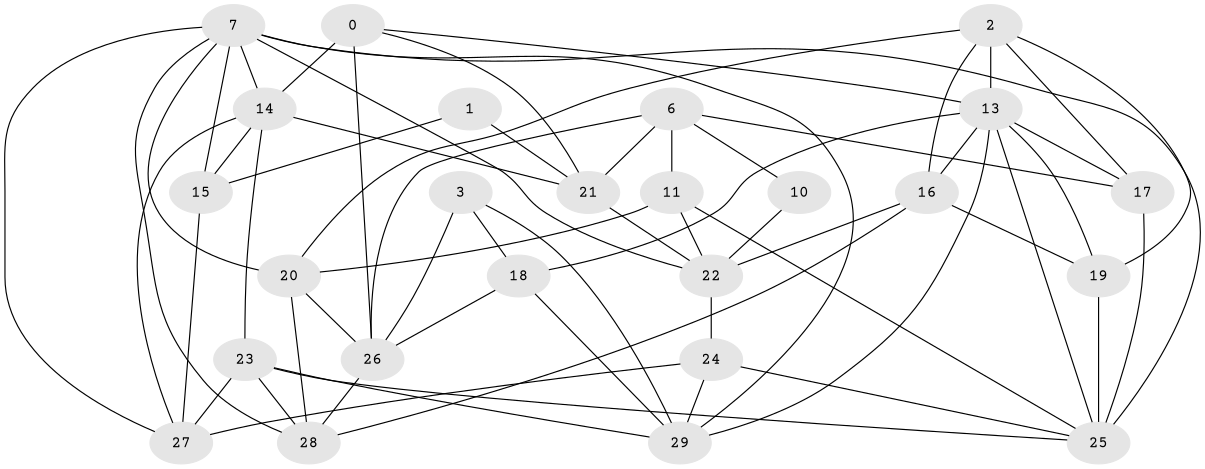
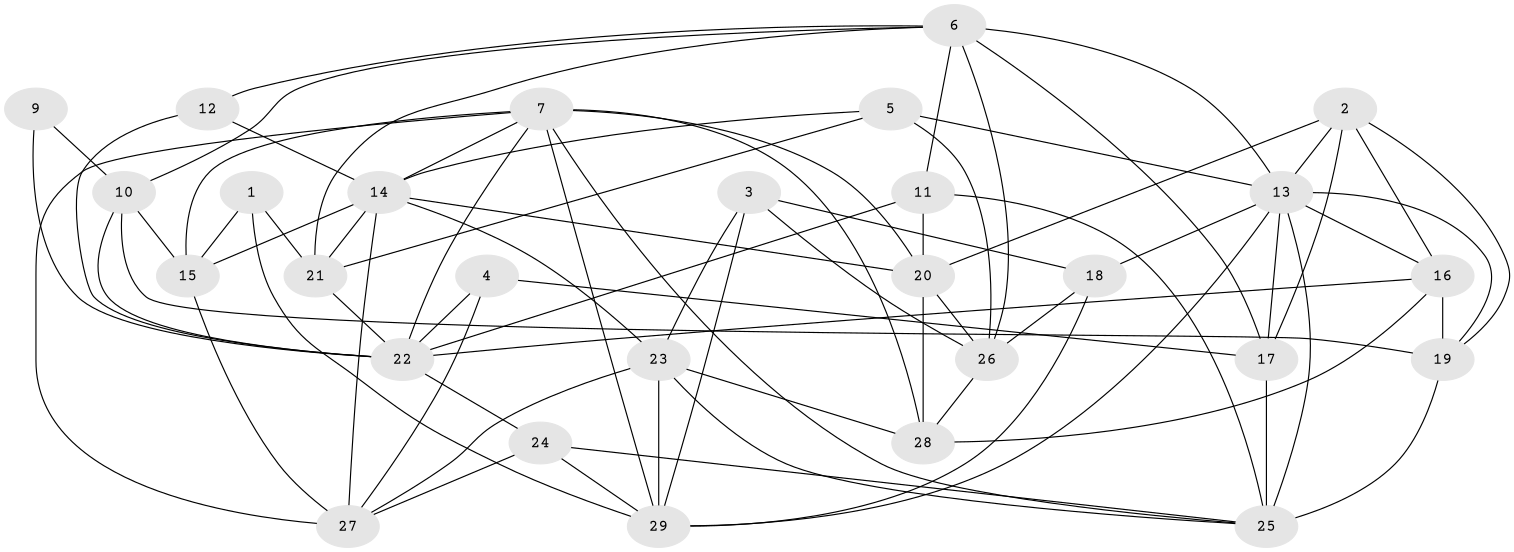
node "0": label "0" -> "5"
edge "6" -- "13": added
node "9": added
node "12": added
edge "10" -- "15": added
edge "14" -- "20": added
edge "3" -- "23": added
node "4": added
edge "10" -- "19": added
edge "1" -- "29": added
